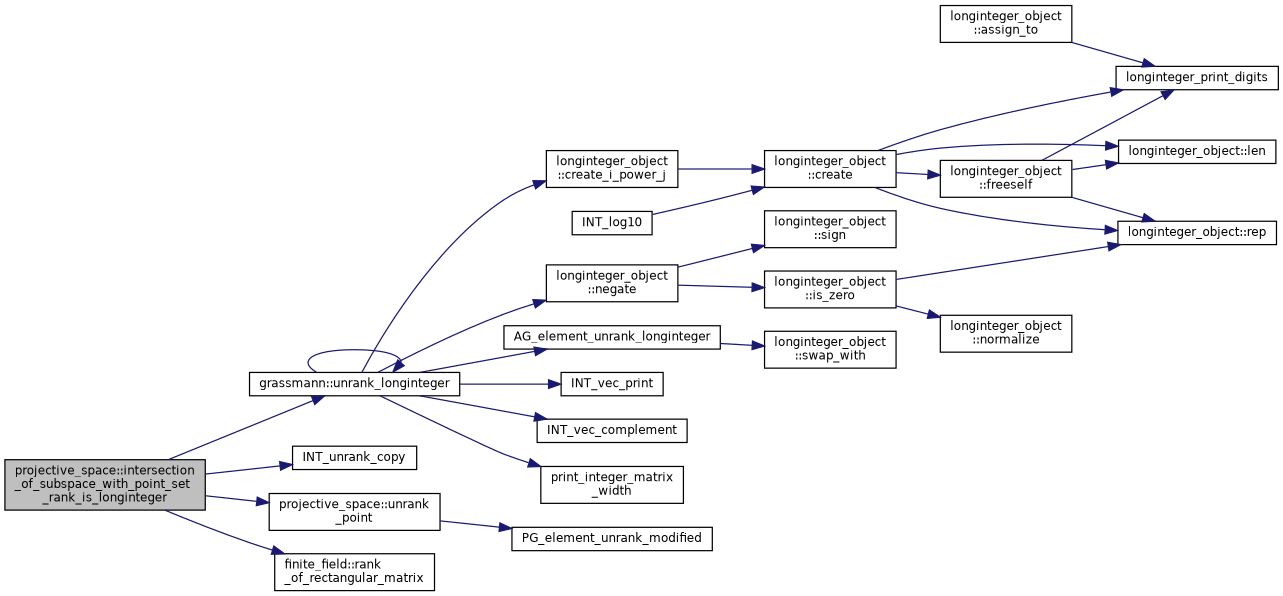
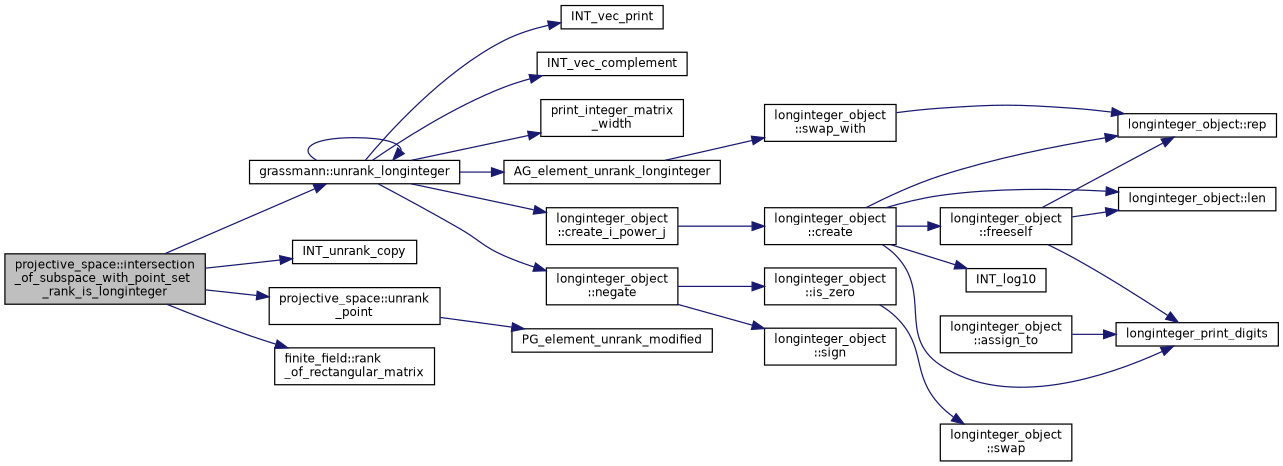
edge "INT_log10" -> "longinteger_object ::create": reversed
edge "longinteger_object ::is_zero" -> "longinteger_object::rep": now "longinteger_object ::swap_with" -> "longinteger_object::rep"
node "longinteger_object ::normalize": label "longinteger_object ::normalize" -> "longinteger_object ::swap"
